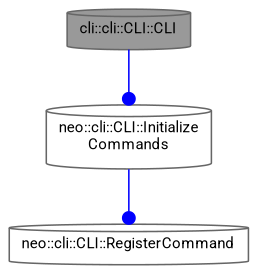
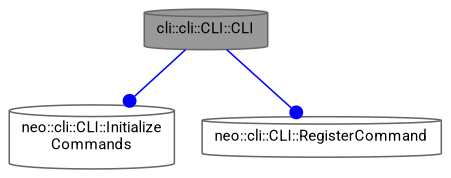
edge "neo::cli::CLI::Initialize Commands" -> "neo::cli::CLI::RegisterCommand": now "cli::cli::CLI::CLI" -> "neo::cli::CLI::RegisterCommand"
